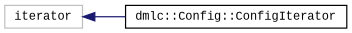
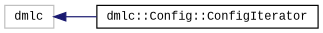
node "iterator": label "iterator" -> "dmlc"
